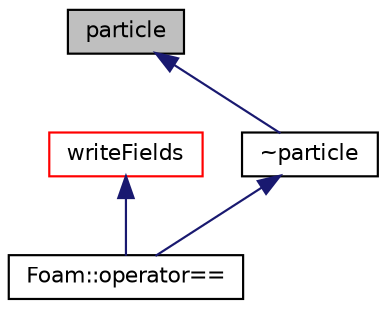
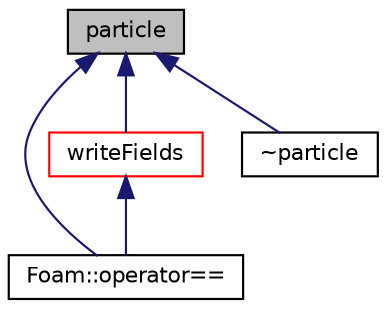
edge "writeFields" -> "particle": added
edge "Foam::operator==" -> "~particle": now "Foam::operator==" -> "particle"
